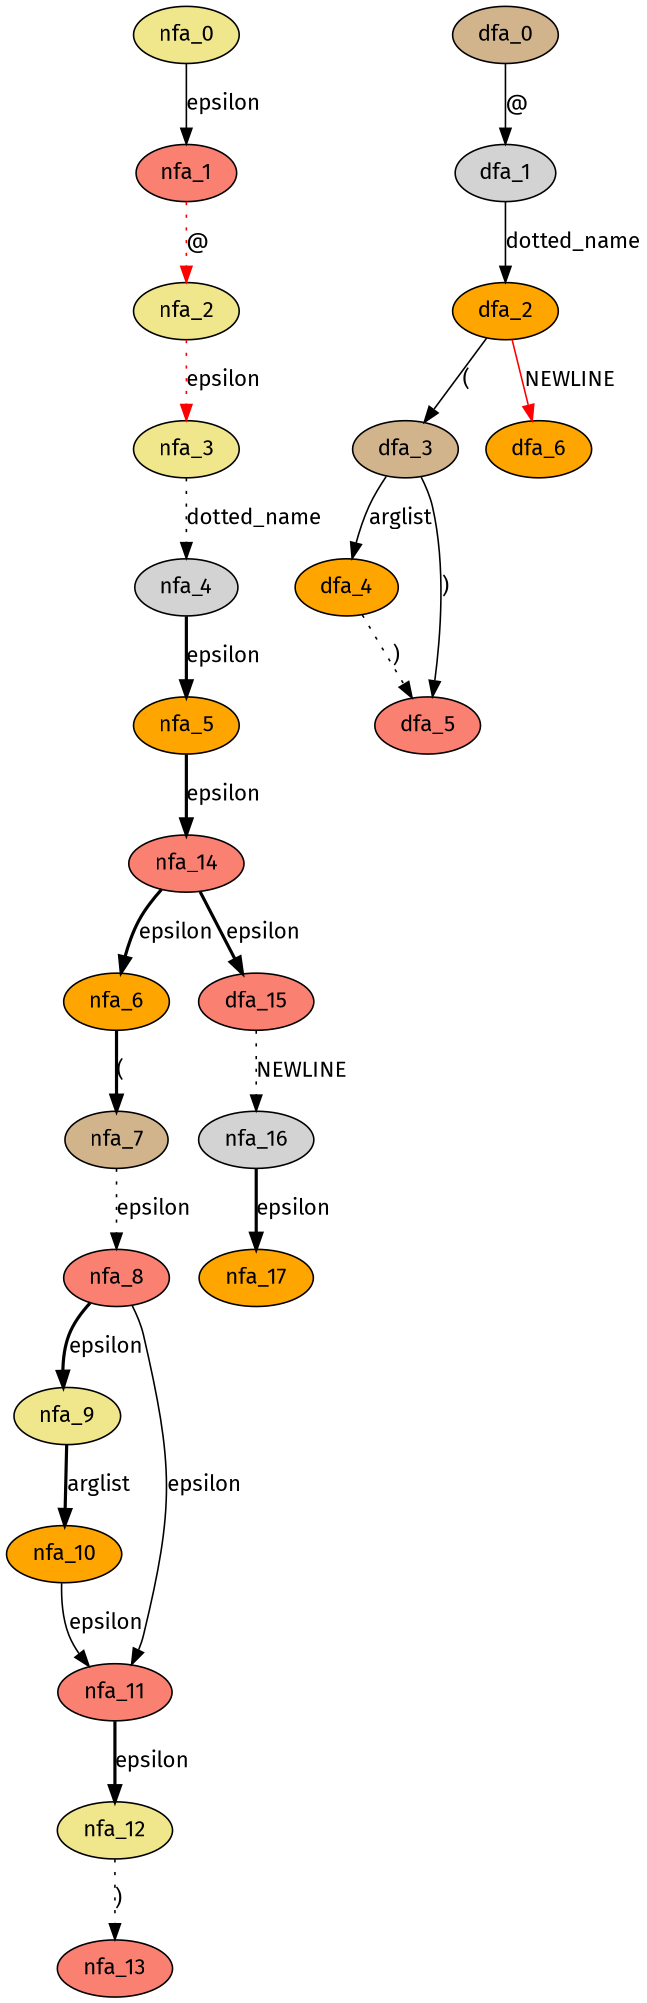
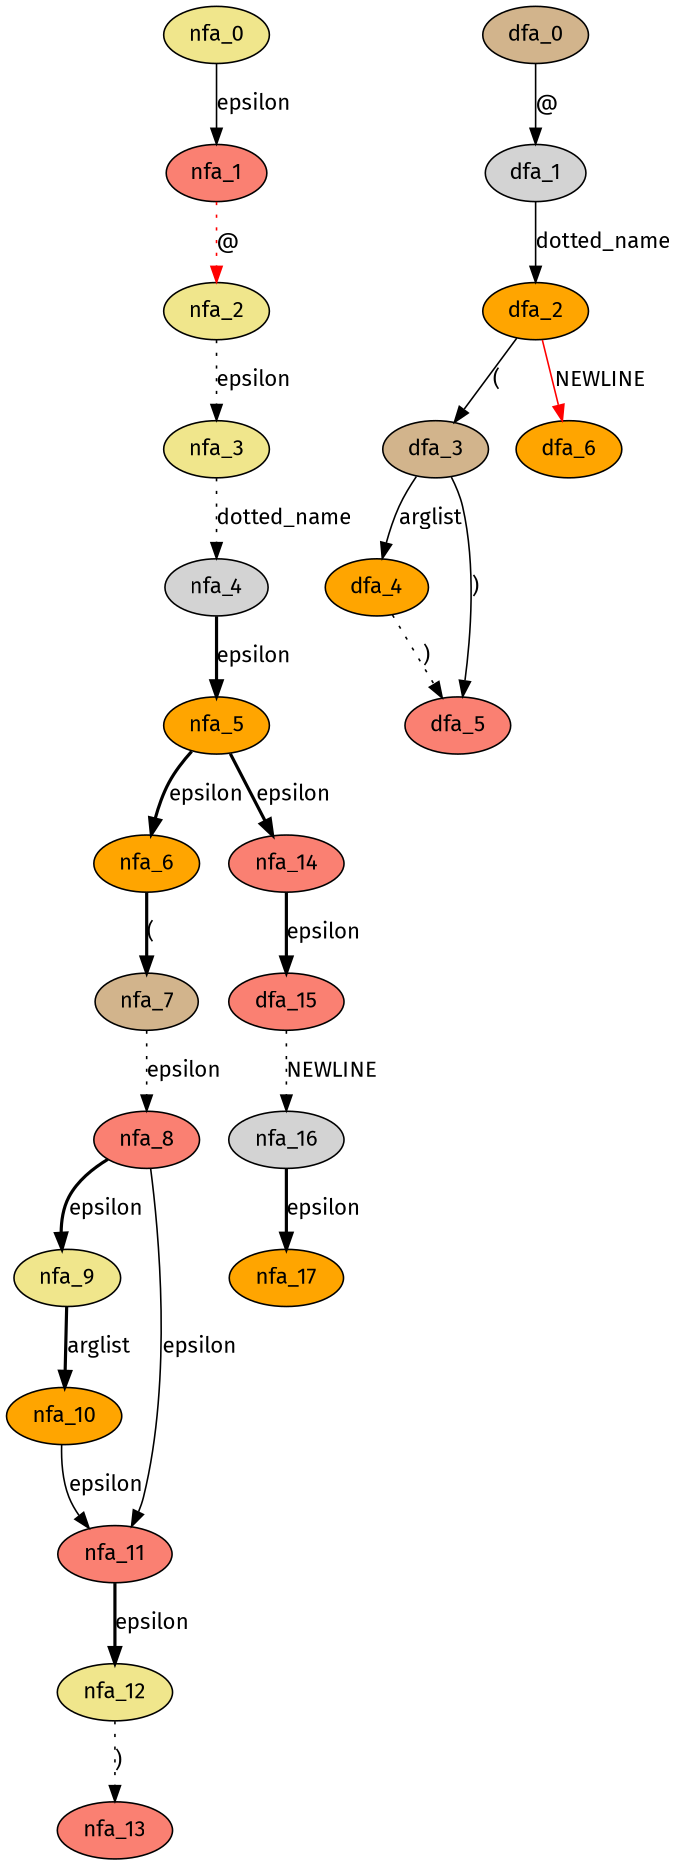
edge "nfa_2" -> "nfa_3": color red -> black
edge "nfa_14" -> "nfa_6": now "nfa_5" -> "nfa_6"
